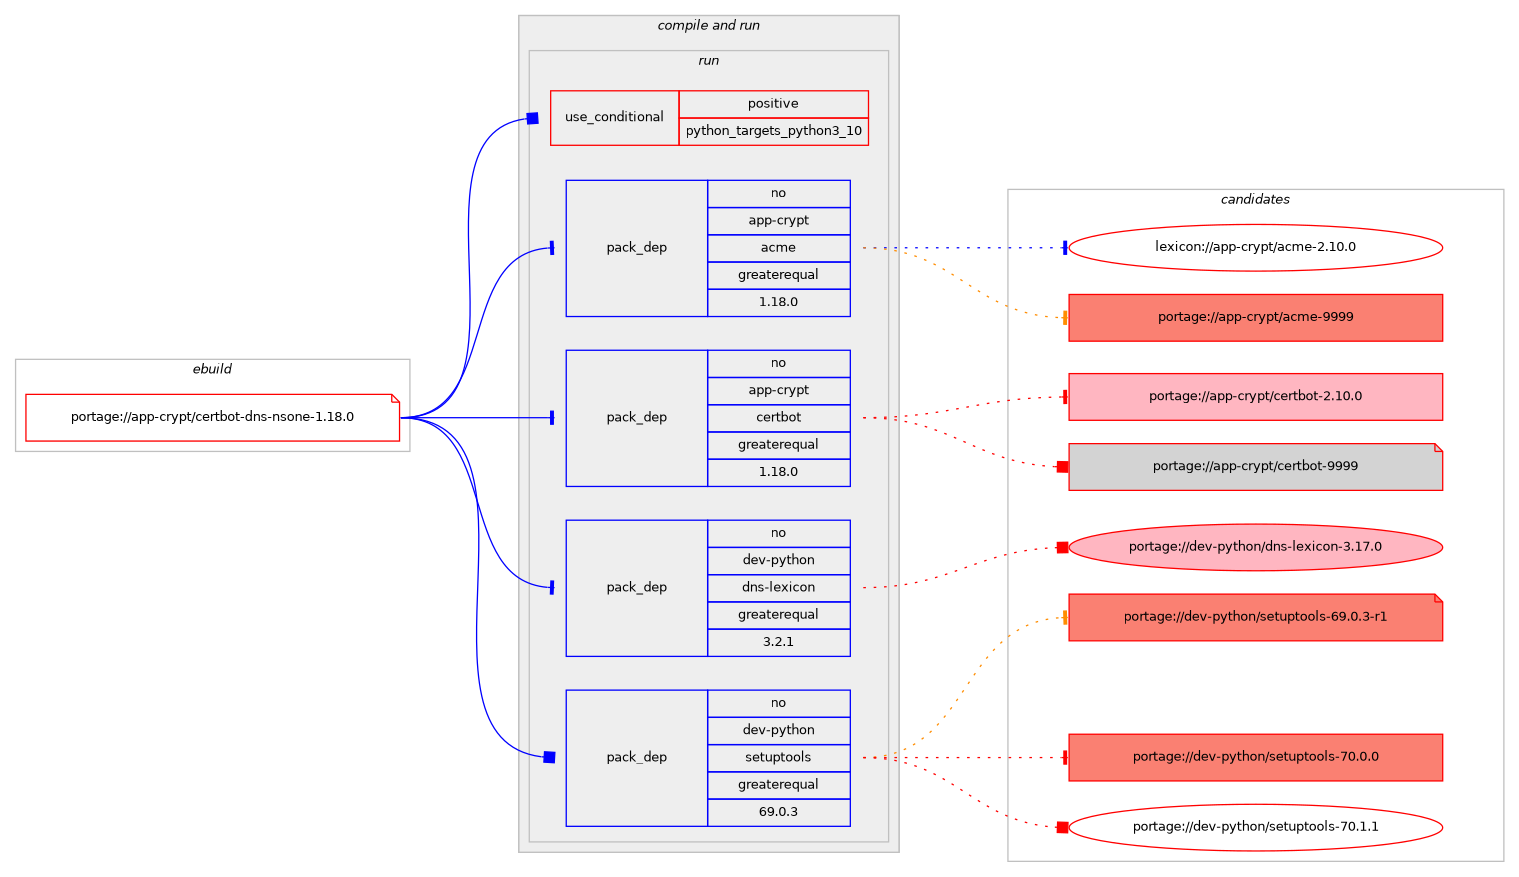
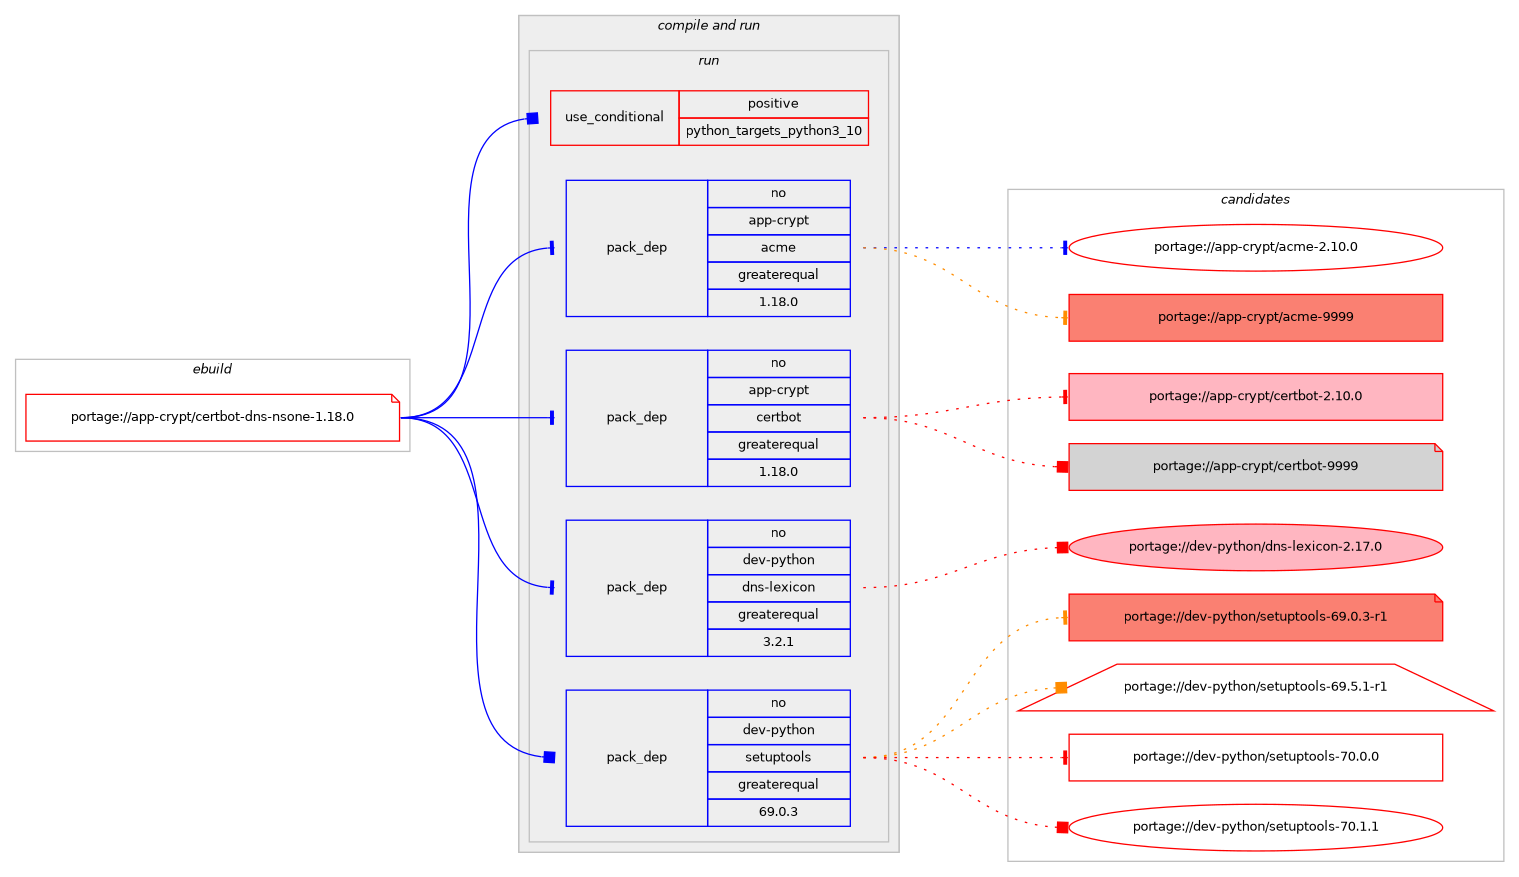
node "lexicon://app-crypt/acme-2.10.0": label "lexicon://app-crypt/acme-2.10.0" -> "portage://app-crypt/acme-2.10.0"
node "portage://dev-python/dns-lexicon-3.17.0": label "portage://dev-python/dns-lexicon-3.17.0" -> "portage://dev-python/dns-lexicon-2.17.0"
node "portage://dev-python/setuptools-69.5.1-r1": added
node "portage://dev-python/setuptools-70.0.0": fillcolor salmon -> white
